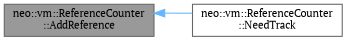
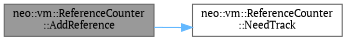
edge "neo::vm::ReferenceCounter ::NeedTrack" -> "neo::vm::ReferenceCounter ::AddReference": reversed
